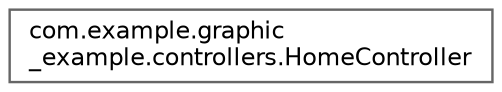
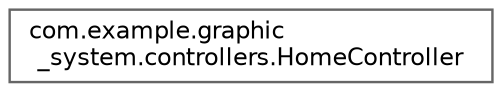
node "com.example.graphic _example.controllers.HomeController": label "com.example.graphic _example.controllers.HomeController" -> "com.example.graphic _system.controllers.HomeController"
